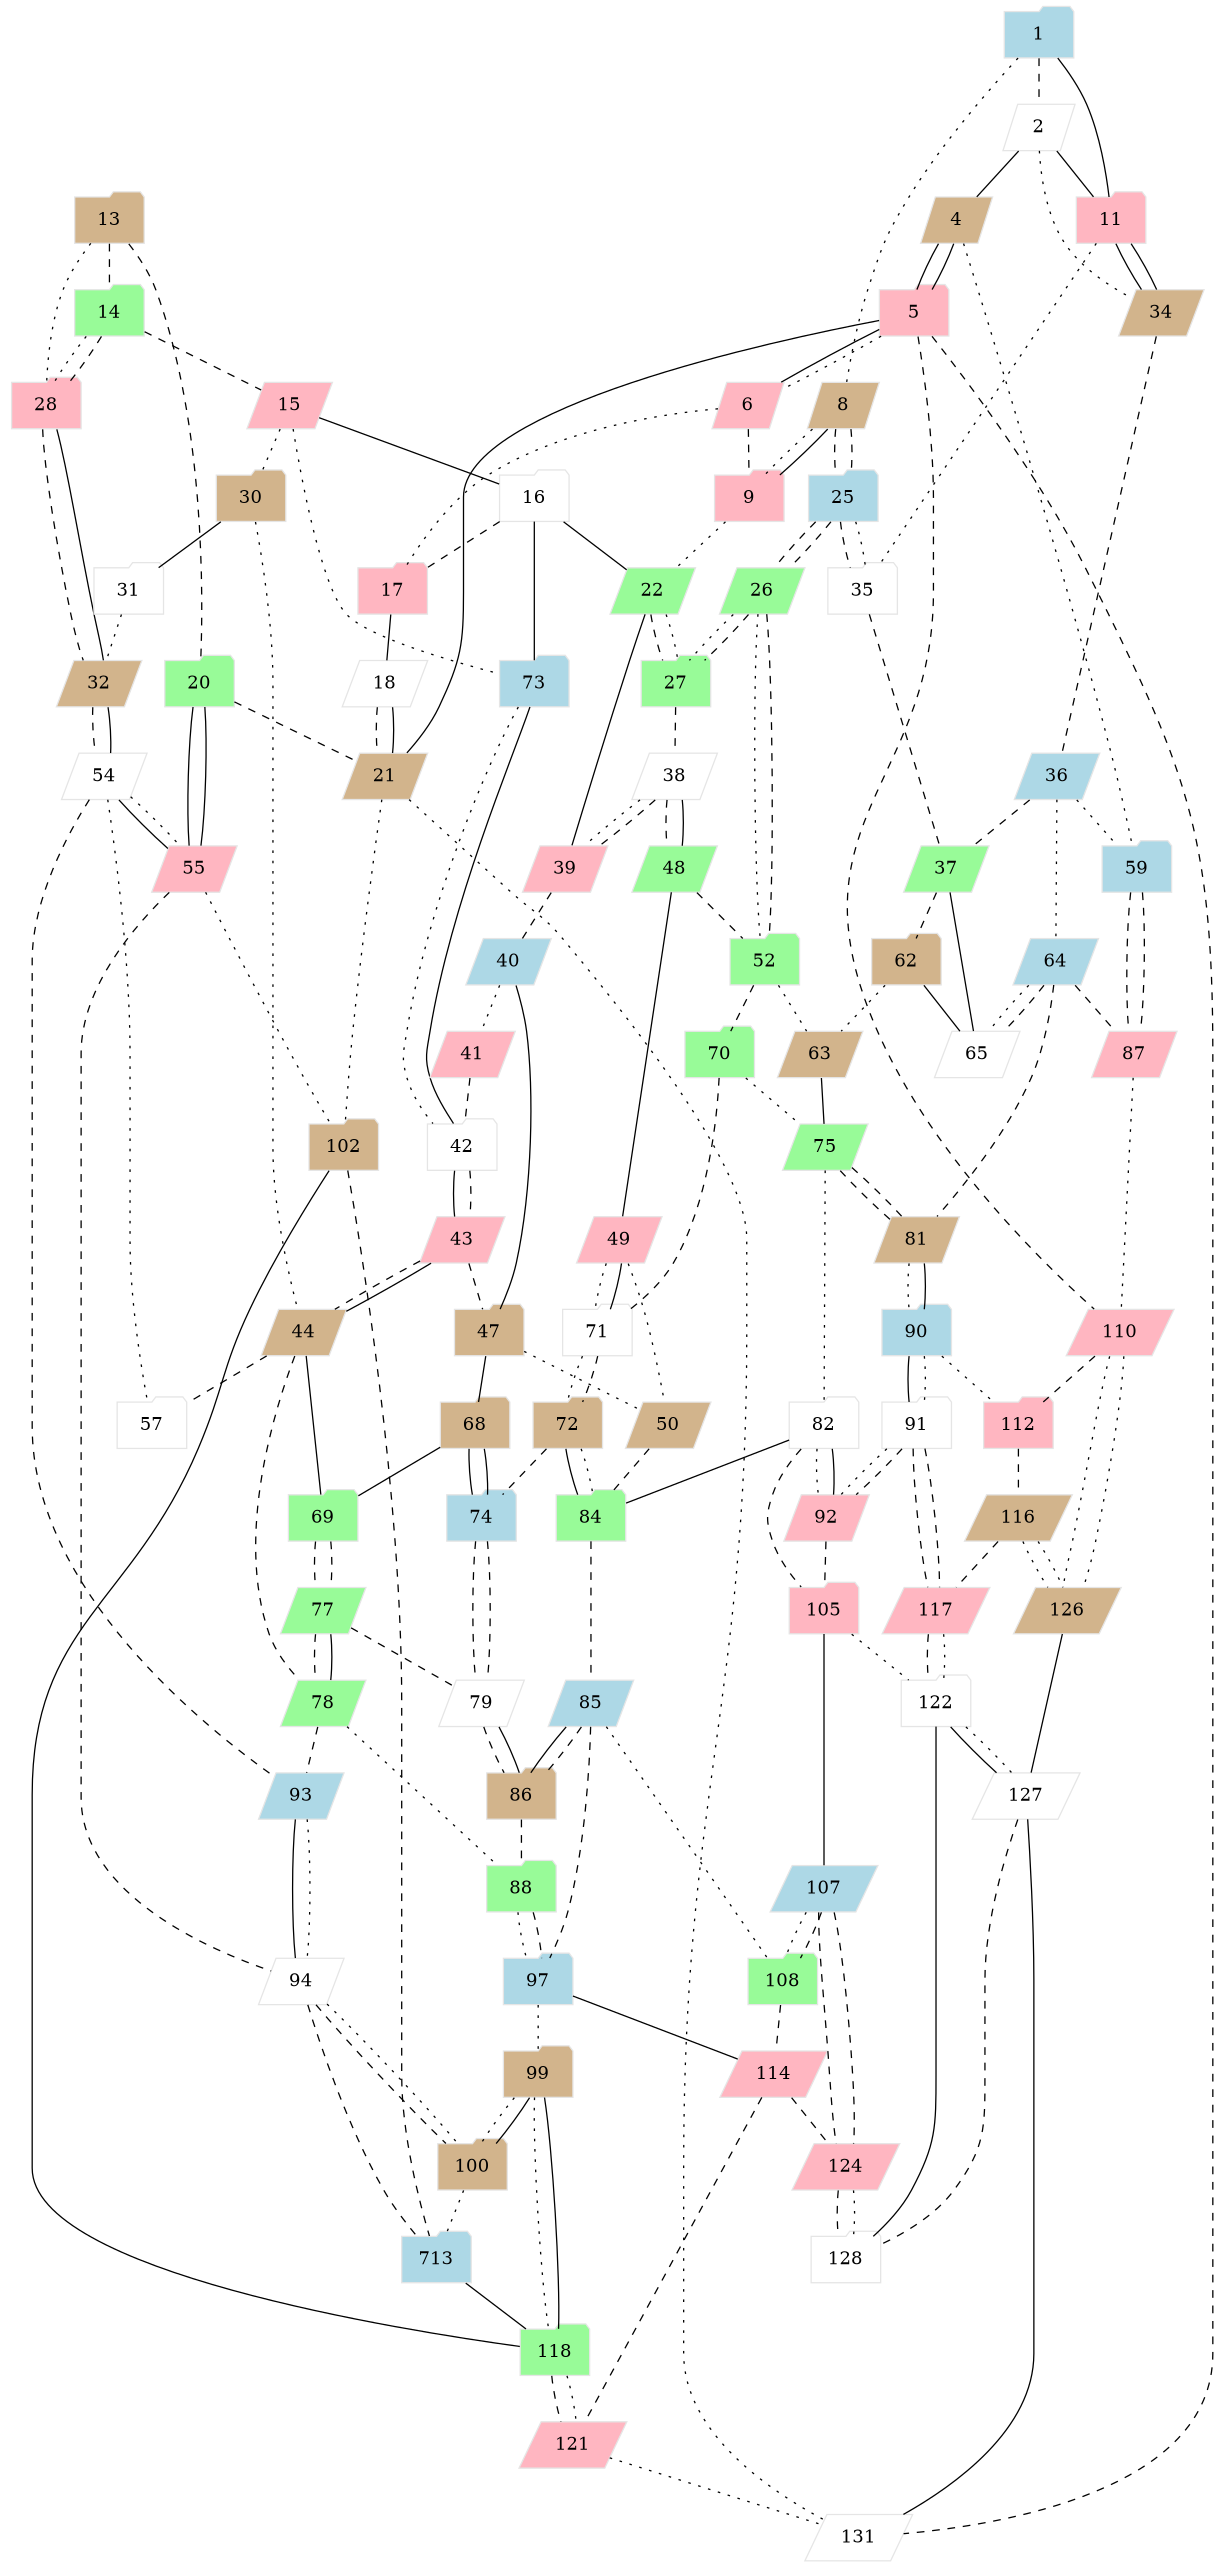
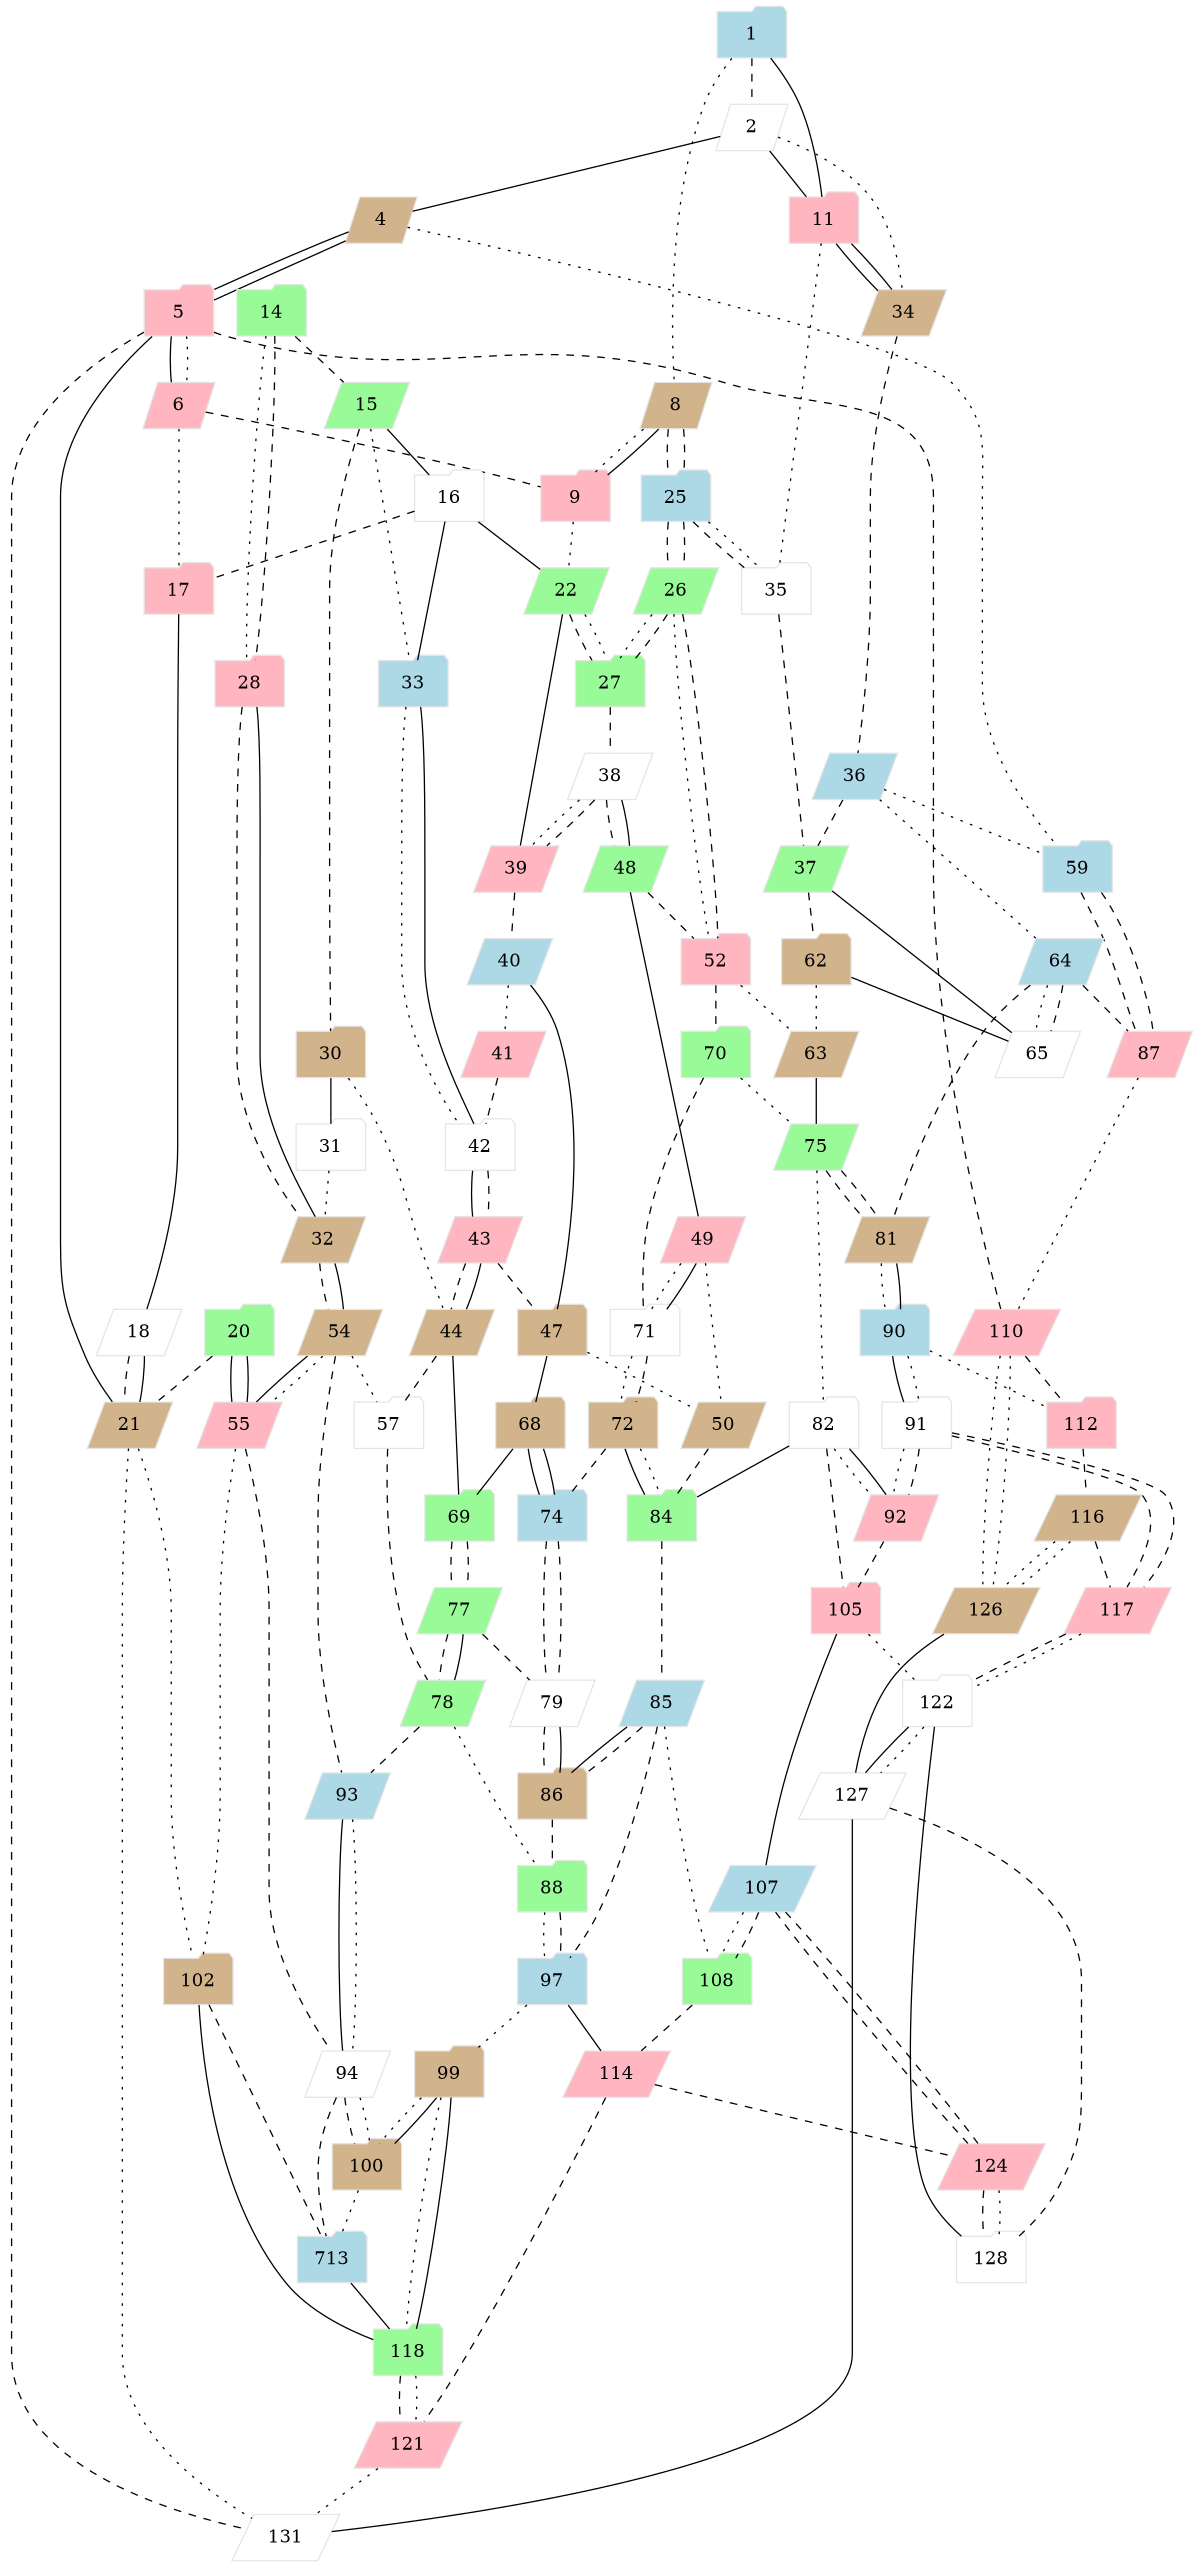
node "13": removed
node "15": fillcolor lightpink -> palegreen
edge "15" -- "30": style dotted -> dashed
node "73": label "73" -> "33"
node "54": fillcolor white -> tan
node "52": fillcolor palegreen -> lightpink
edge "44" -- "78": now "57" -- "78"
